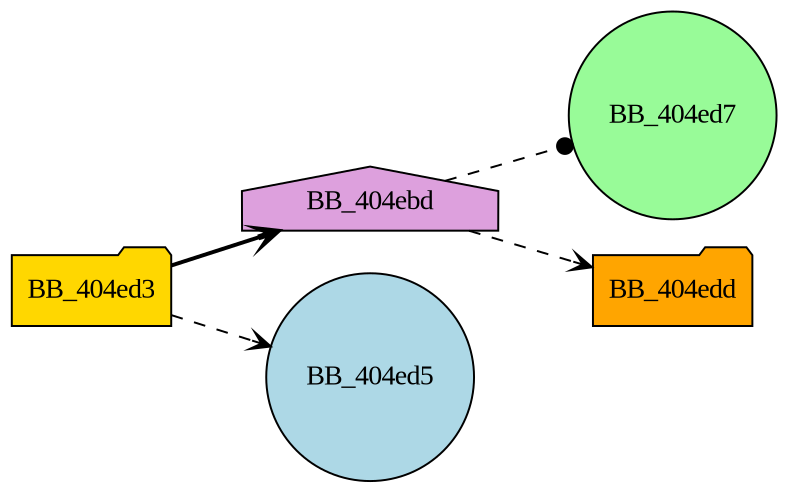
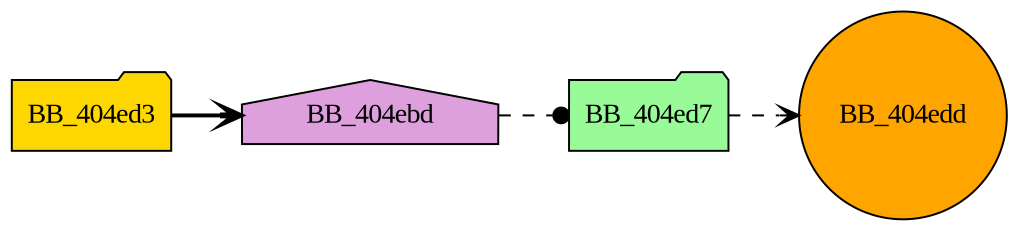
node "BB_404ed7": shape circle -> folder
edge "BB_404ebd" -> "BB_404edd": now "BB_404ed7" -> "BB_404edd"
node "BB_404edd": shape folder -> circle
node "BB_404ed5": removed
